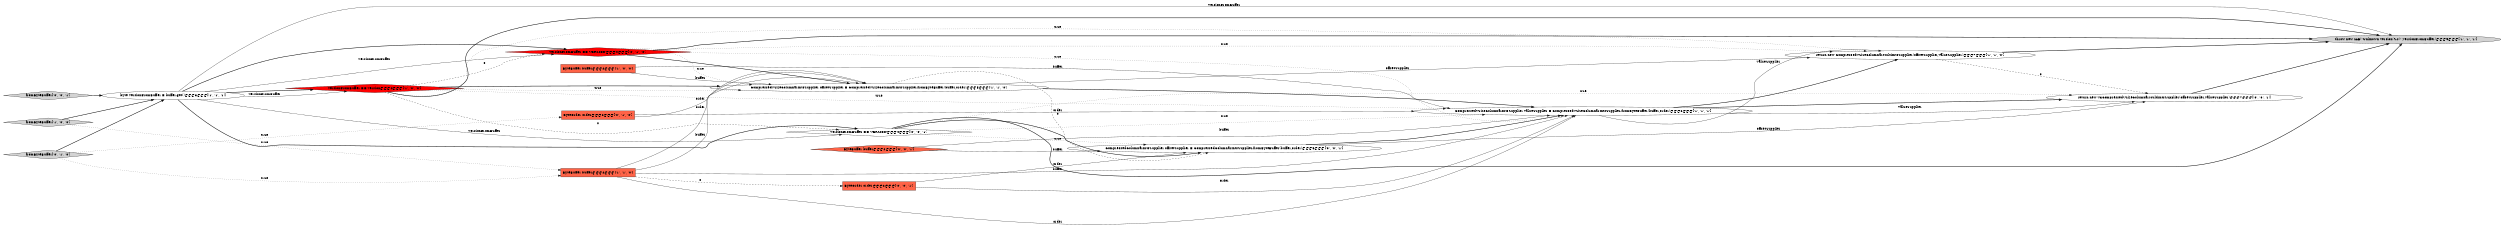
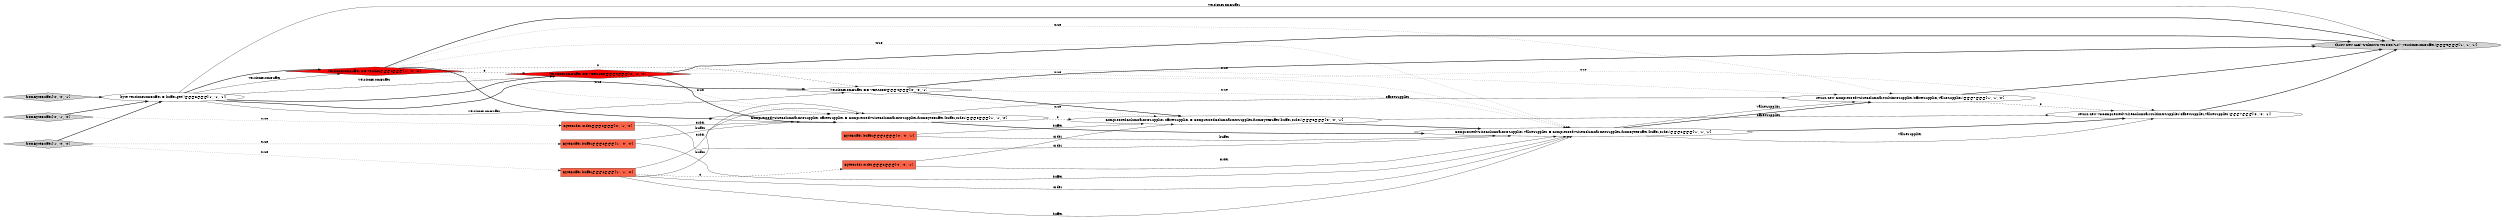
edge "fromByteBuffer['1', '0', '0']" -> "ByteBuffer buffer@@@2@@@['1', '0', '0']": added, label "true"
node "ByteBuffer buffer@@@2@@@['0', '0', '1']": shape diamond -> box
edge "fromByteBuffer['0', '1', '0']" -> "ByteBuffer buffer@@@2@@@['1', '1', '0']": removed, label "true"
